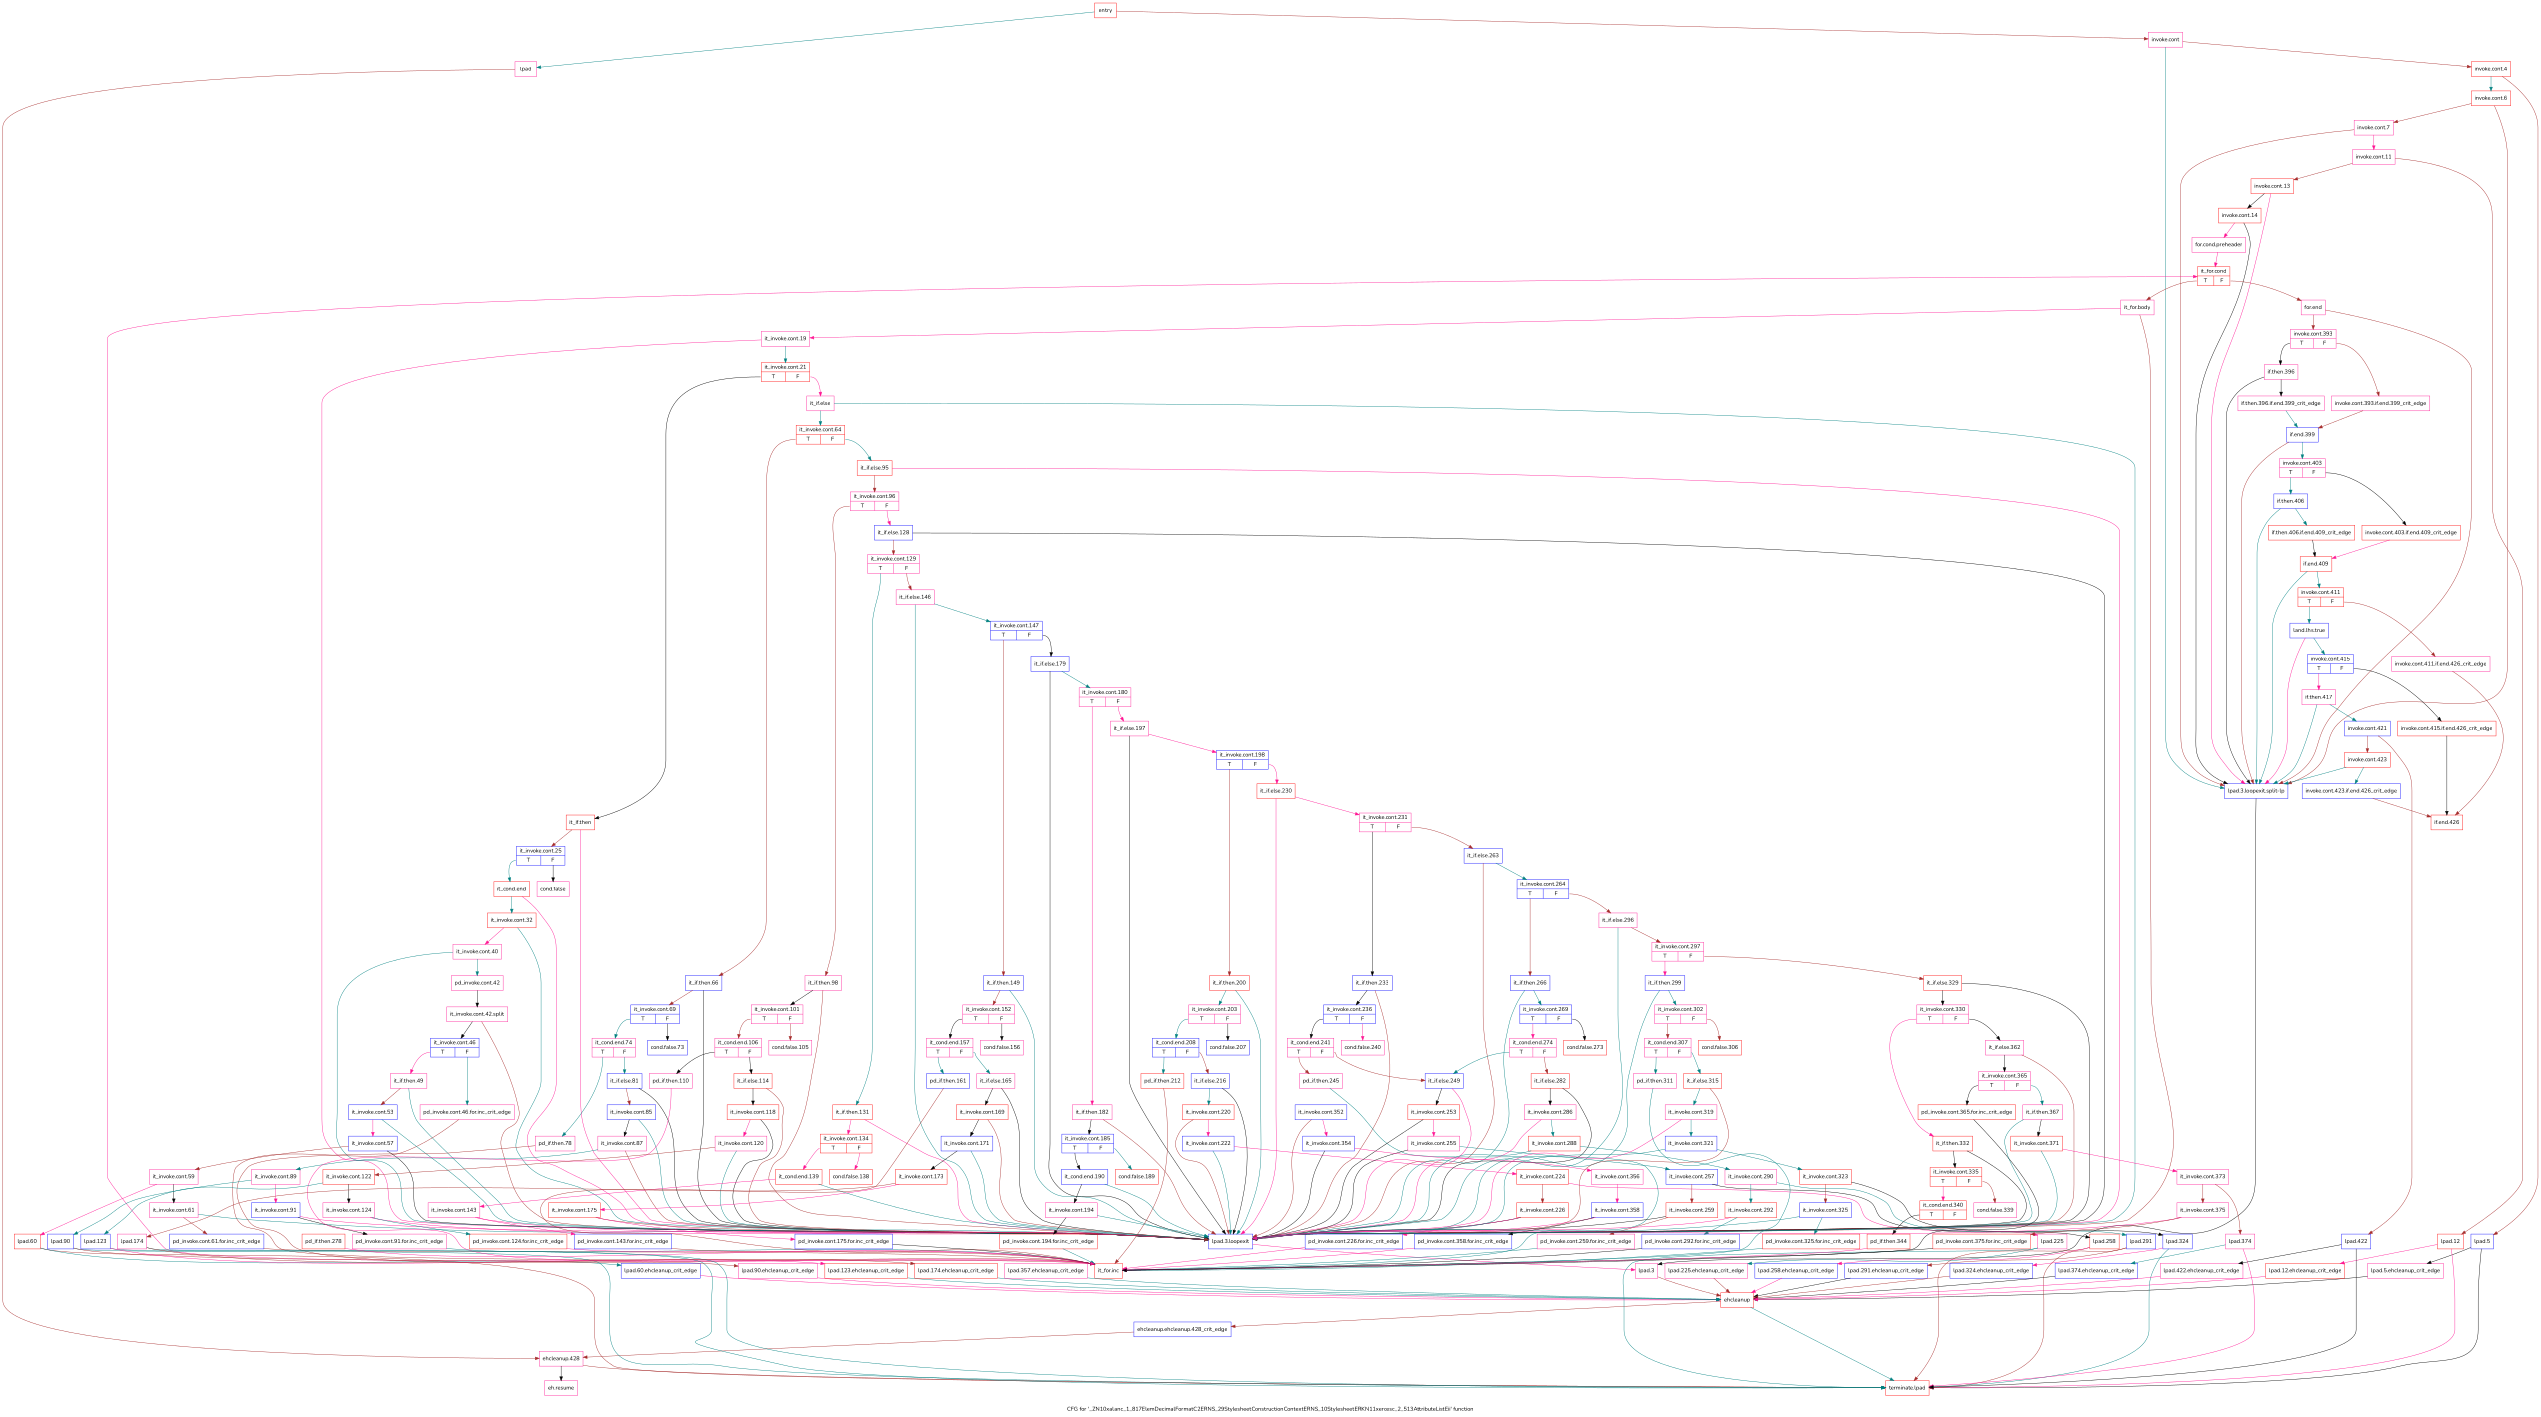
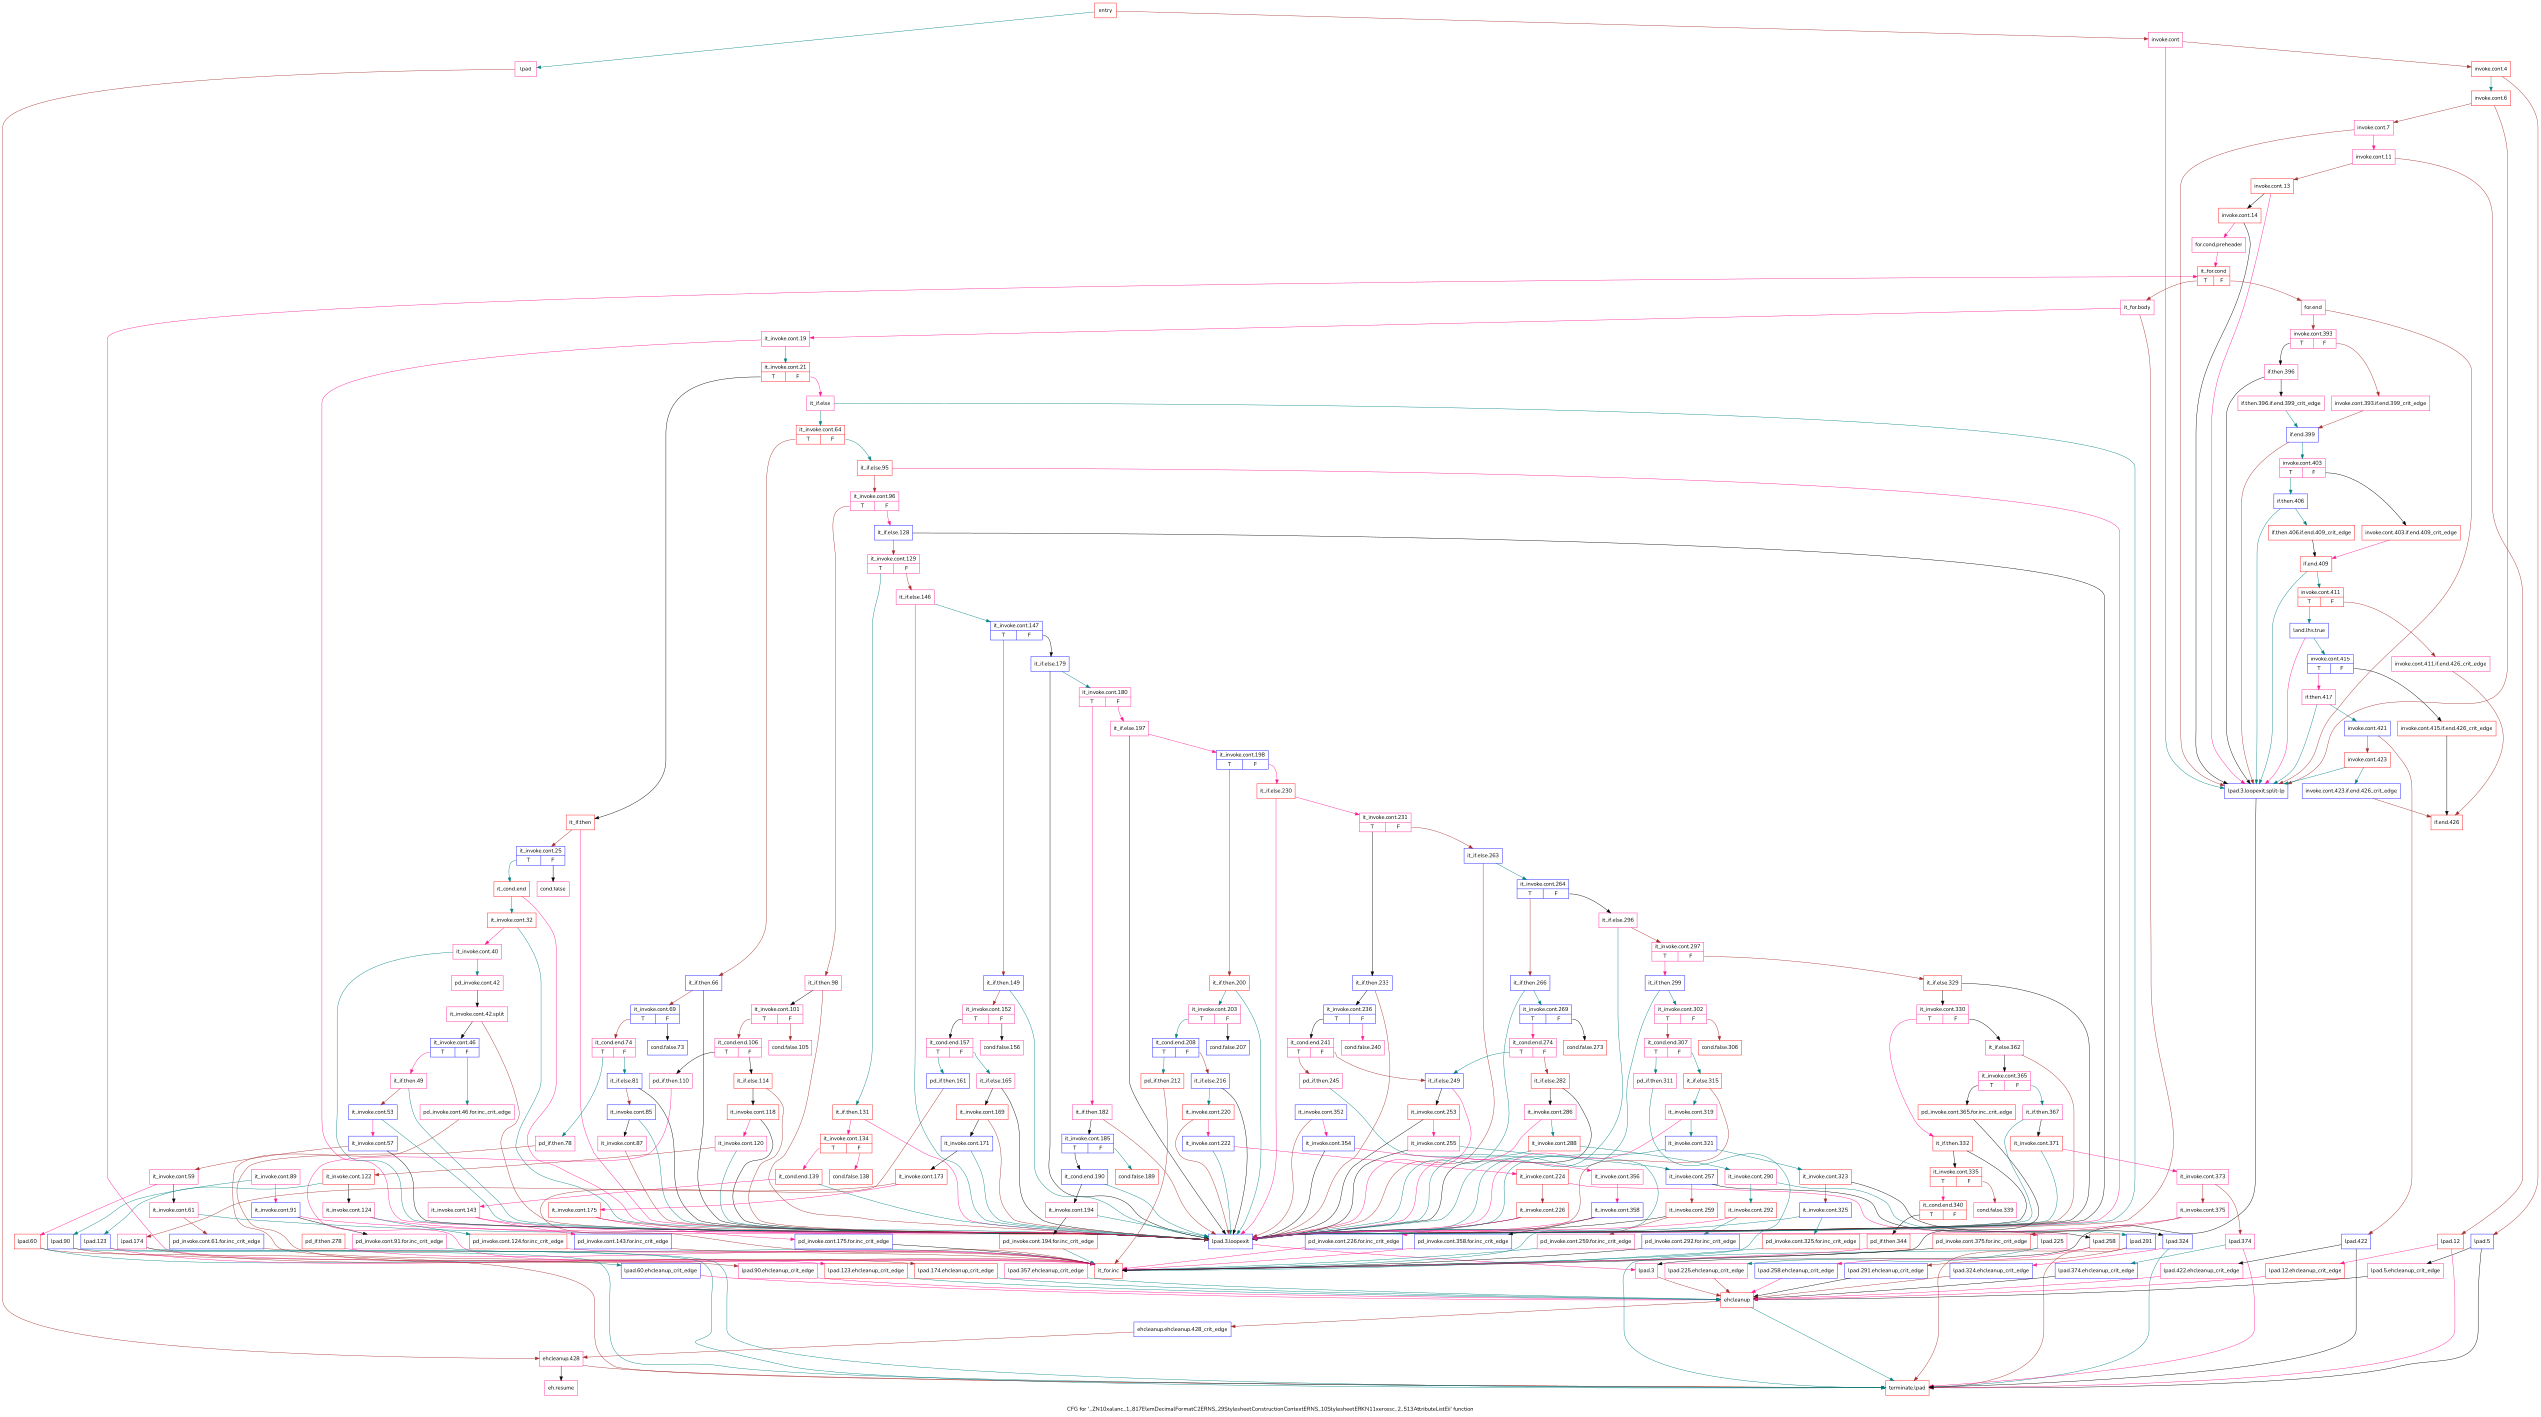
edge "it_invoke.cont.264" -> "it_if.else.296": color brown -> black
edge "it_invoke.cont.69" -> "it_cond.end.74": color teal -> brown
edge "it_invoke.cont.87" -> "it_invoke.cont.89": removed
